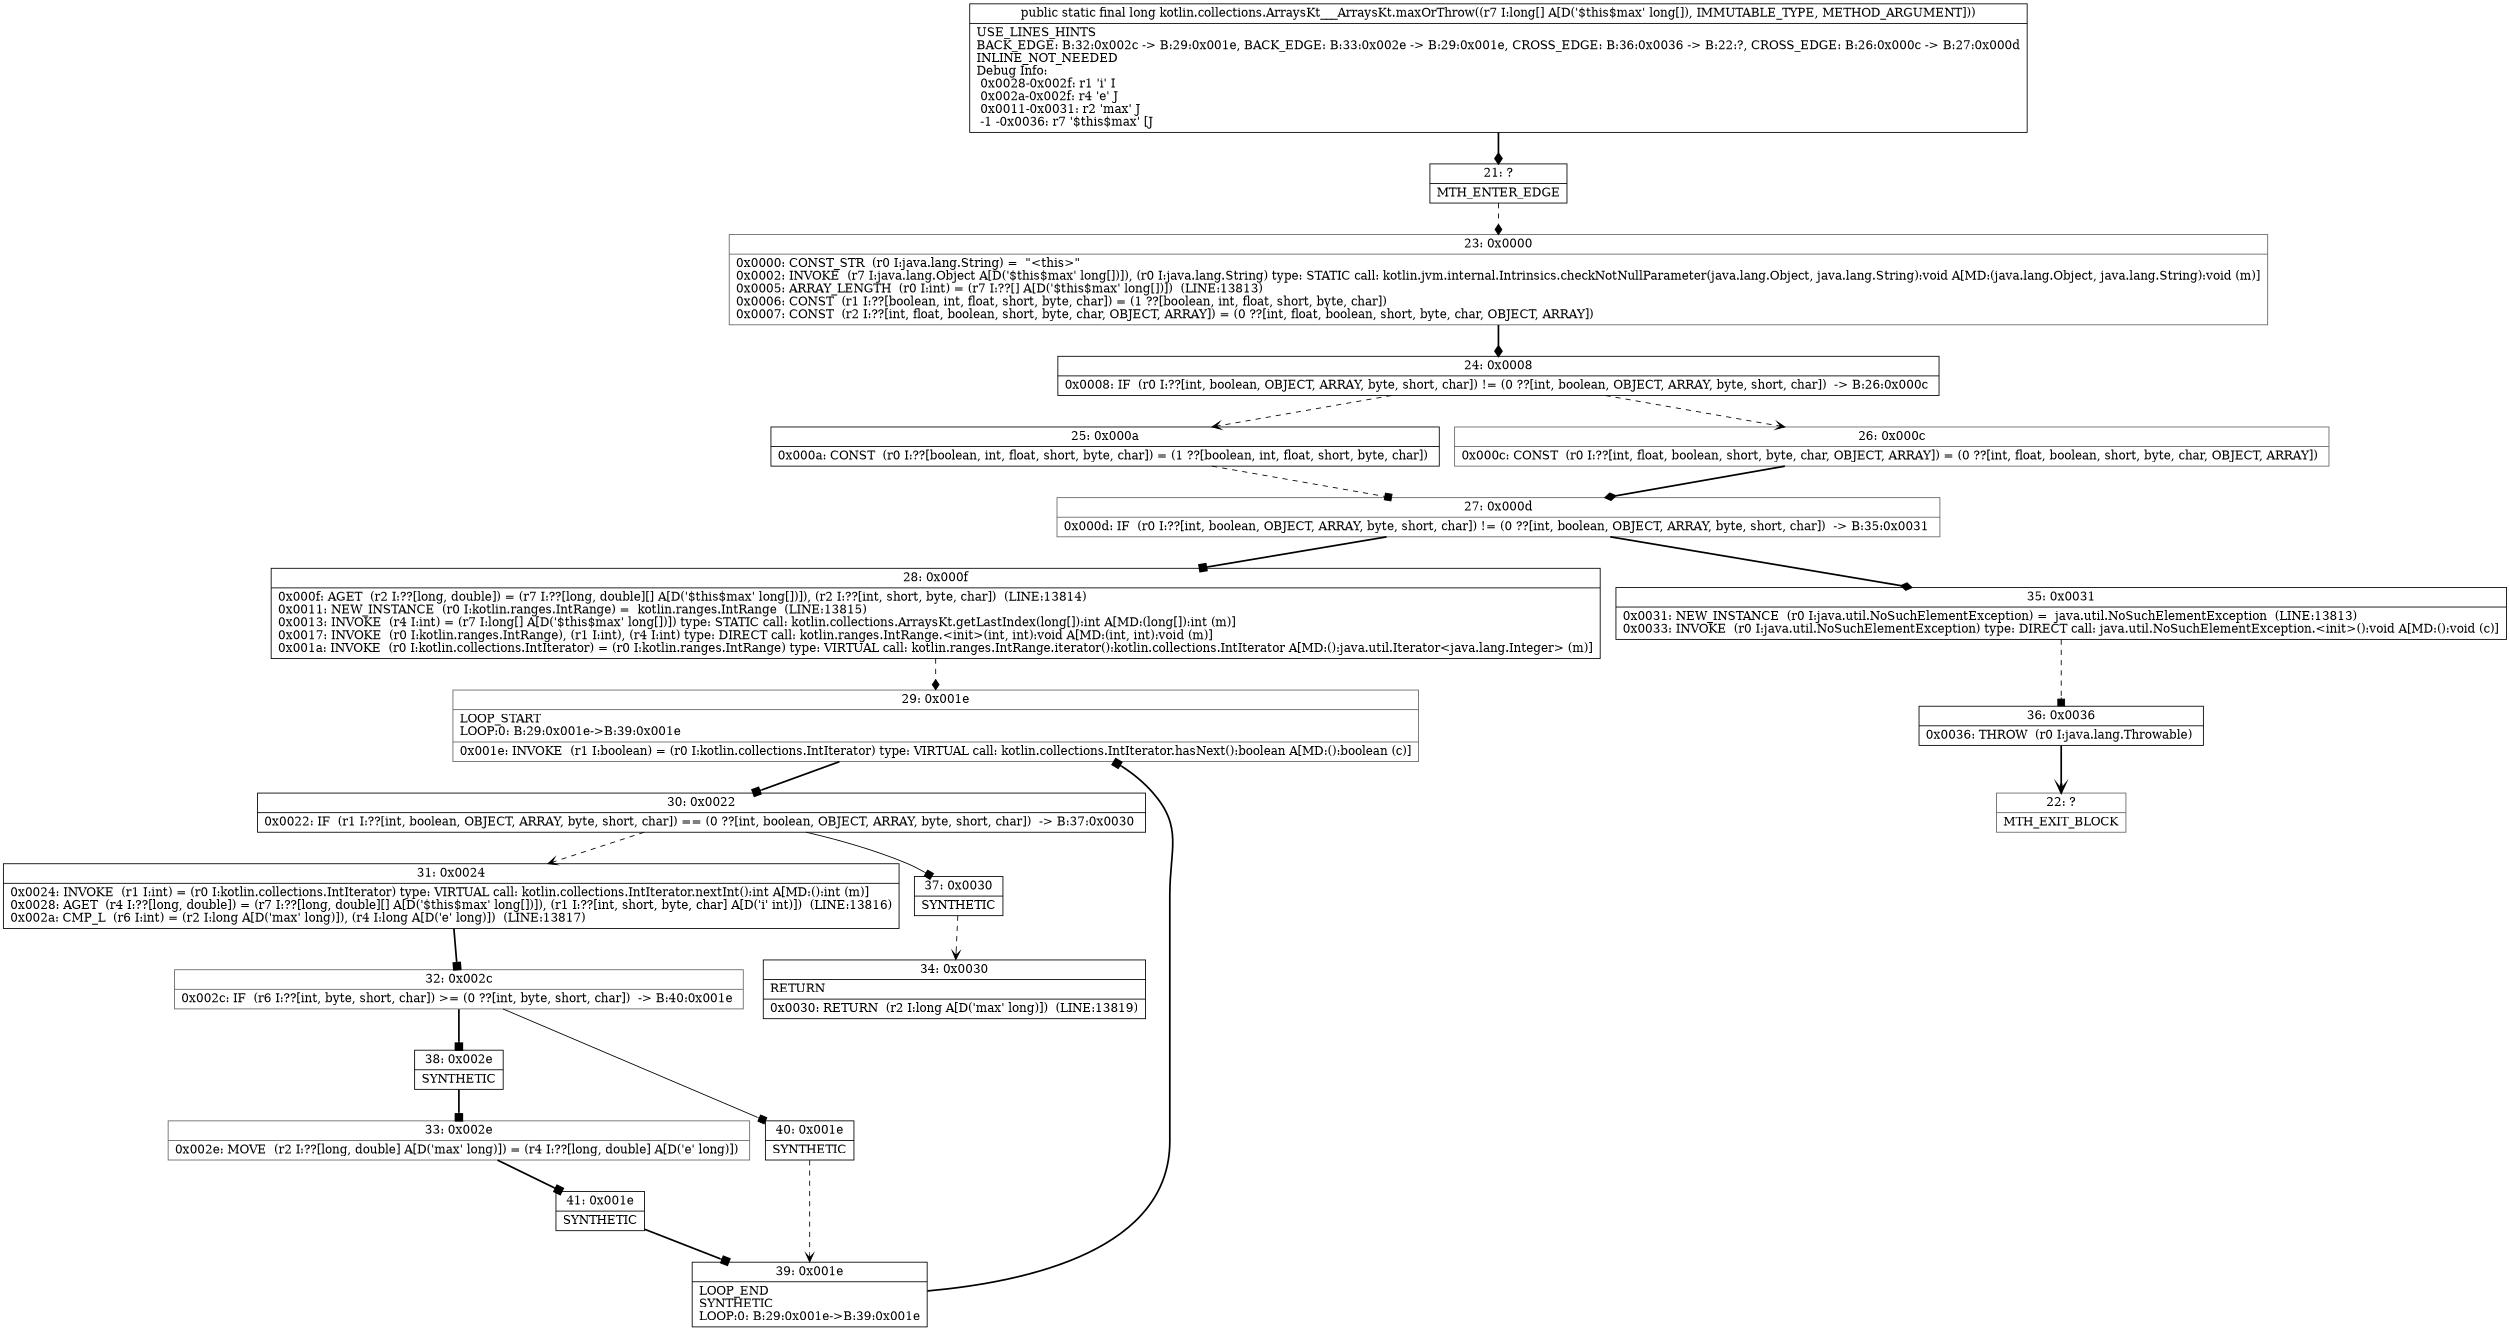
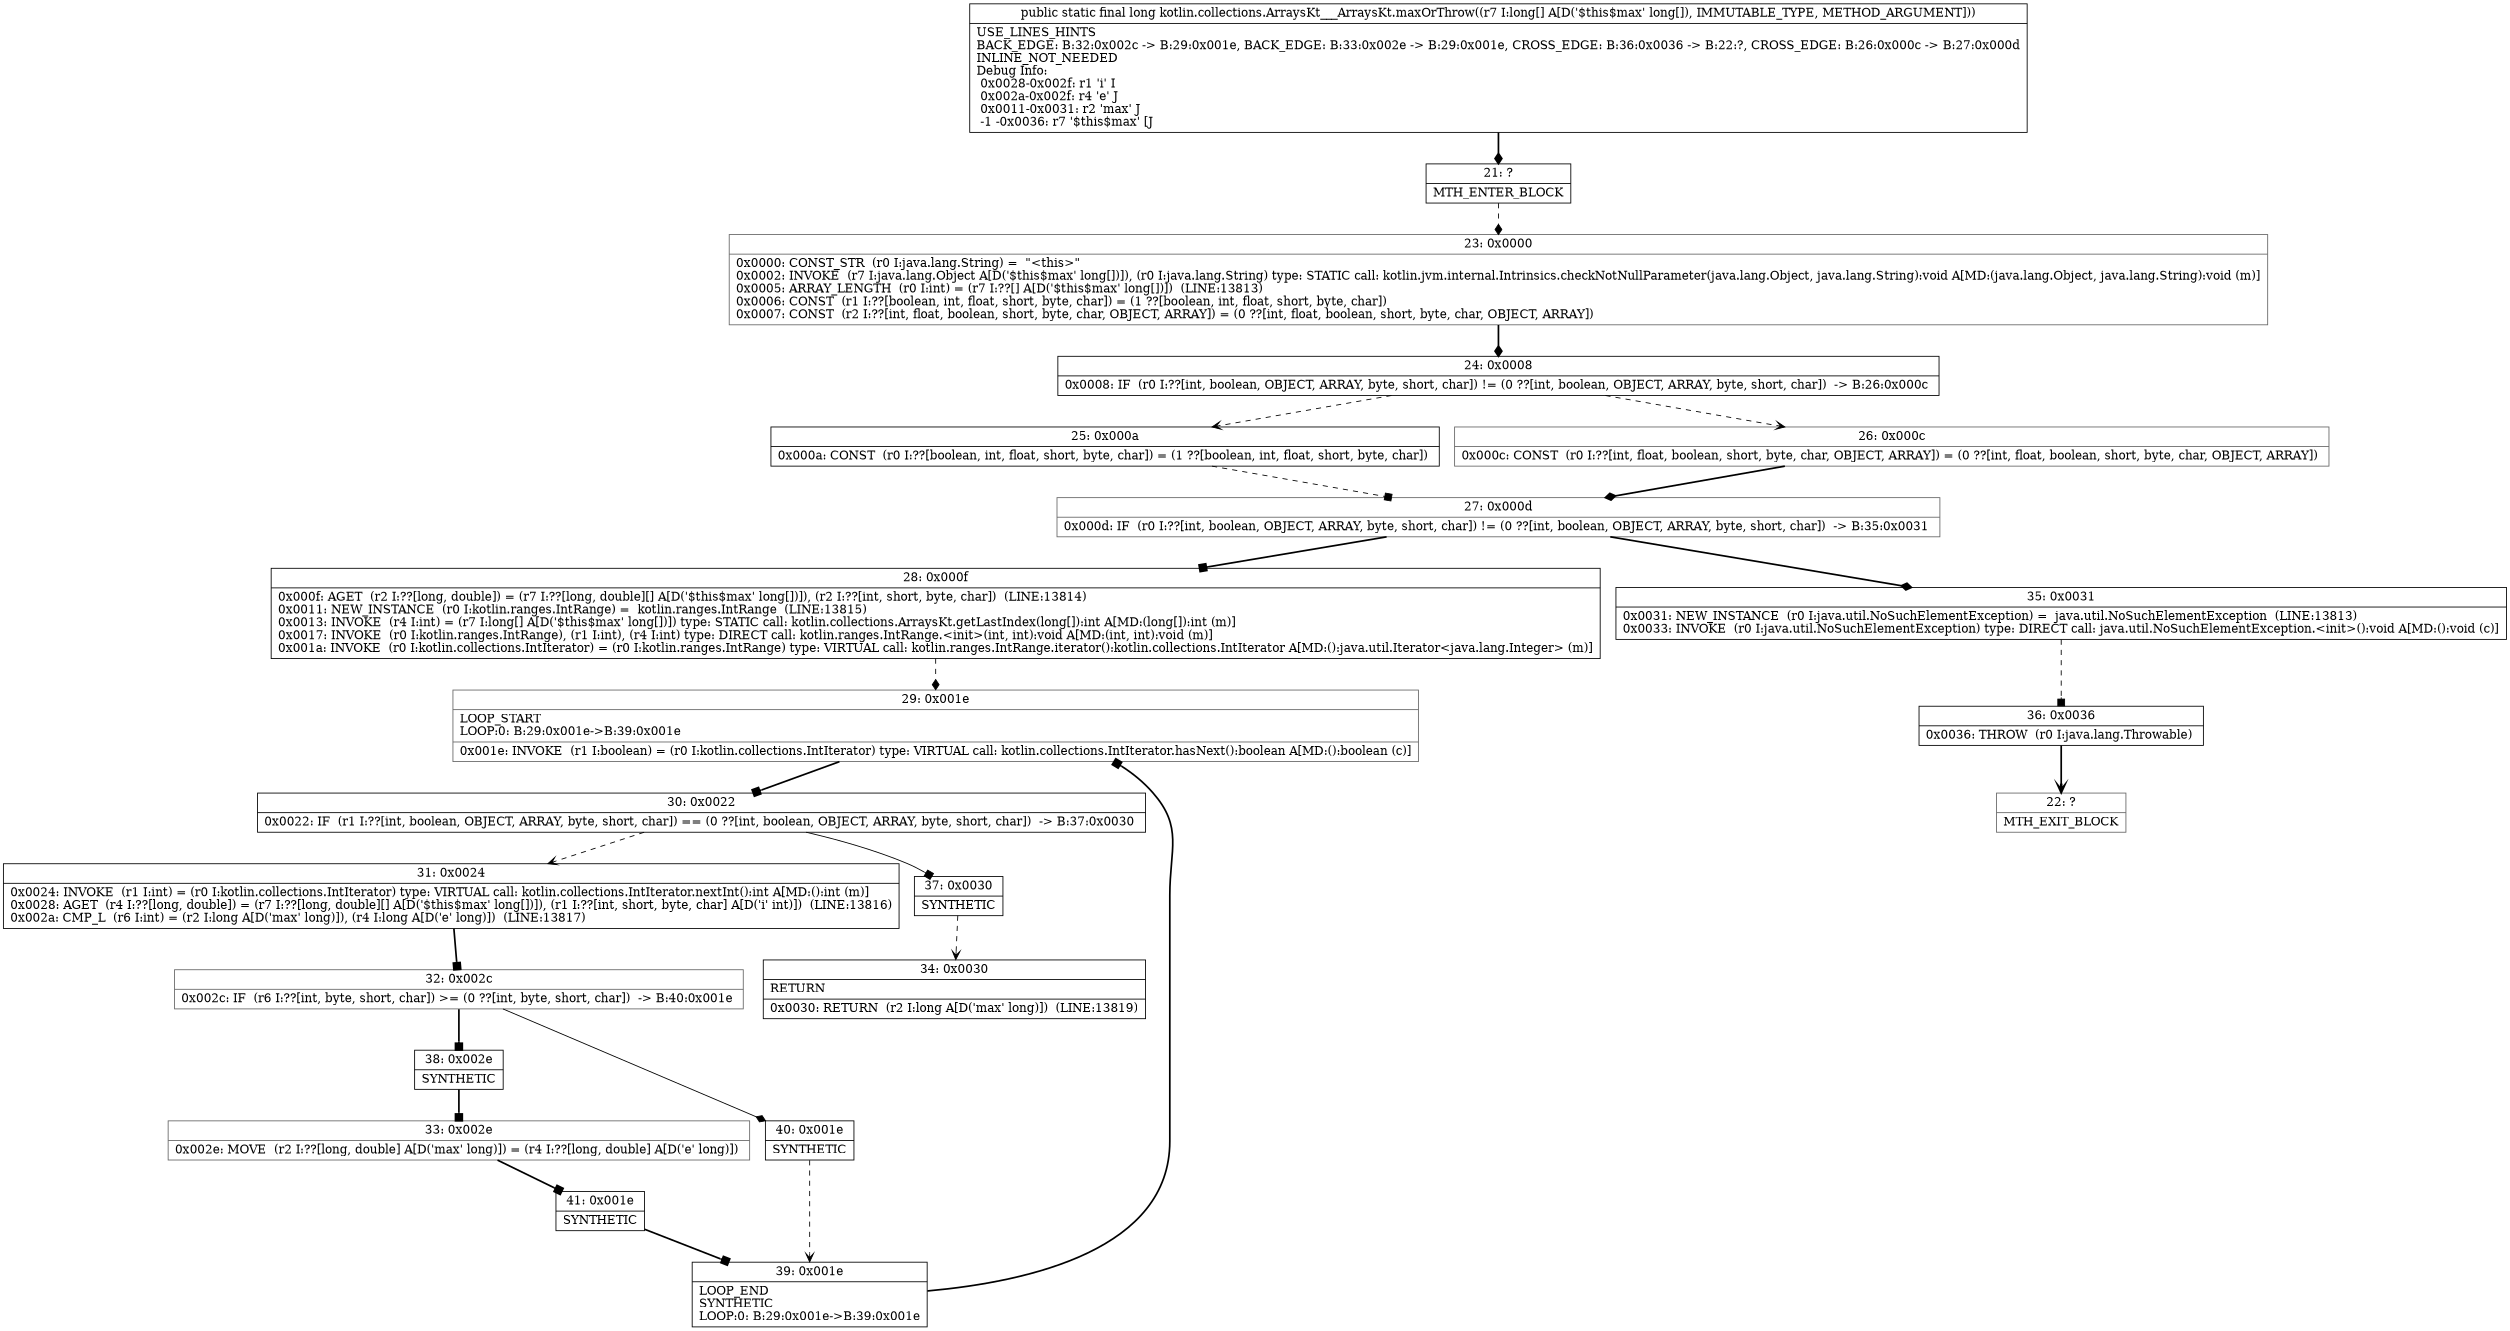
node "21: ?": text "MTH_ENTER_EDGE" -> "MTH_ENTER_BLOCK"
edge "32: 0x002c" -> "40: 0x001e": arrowhead box -> diamond
